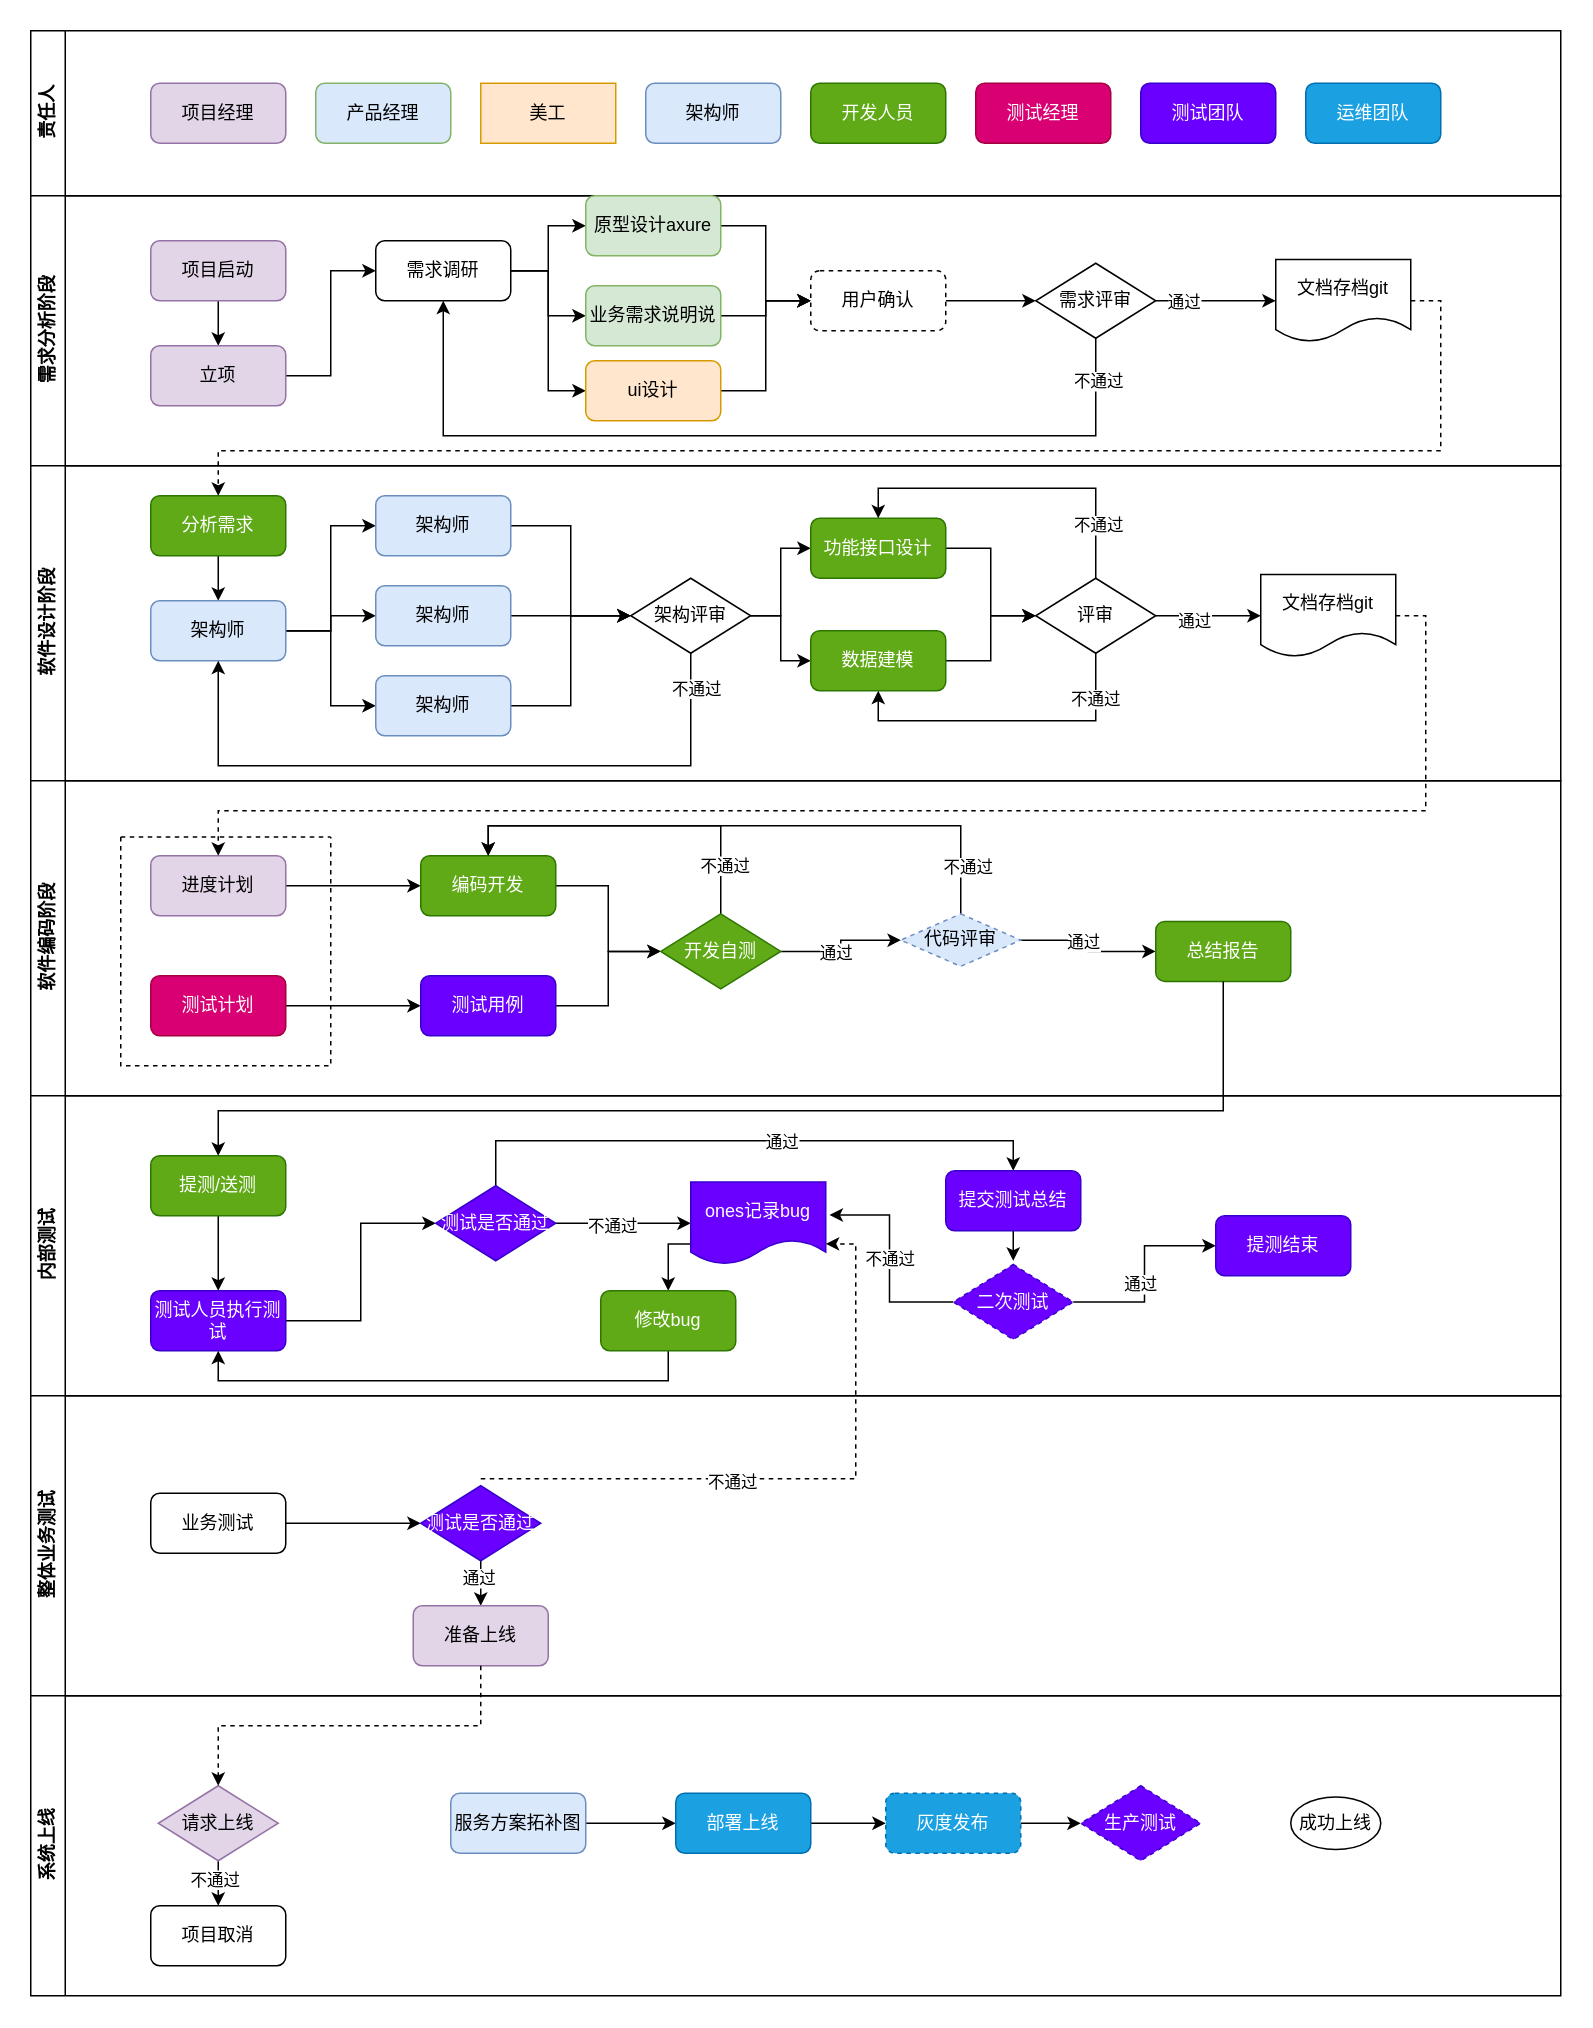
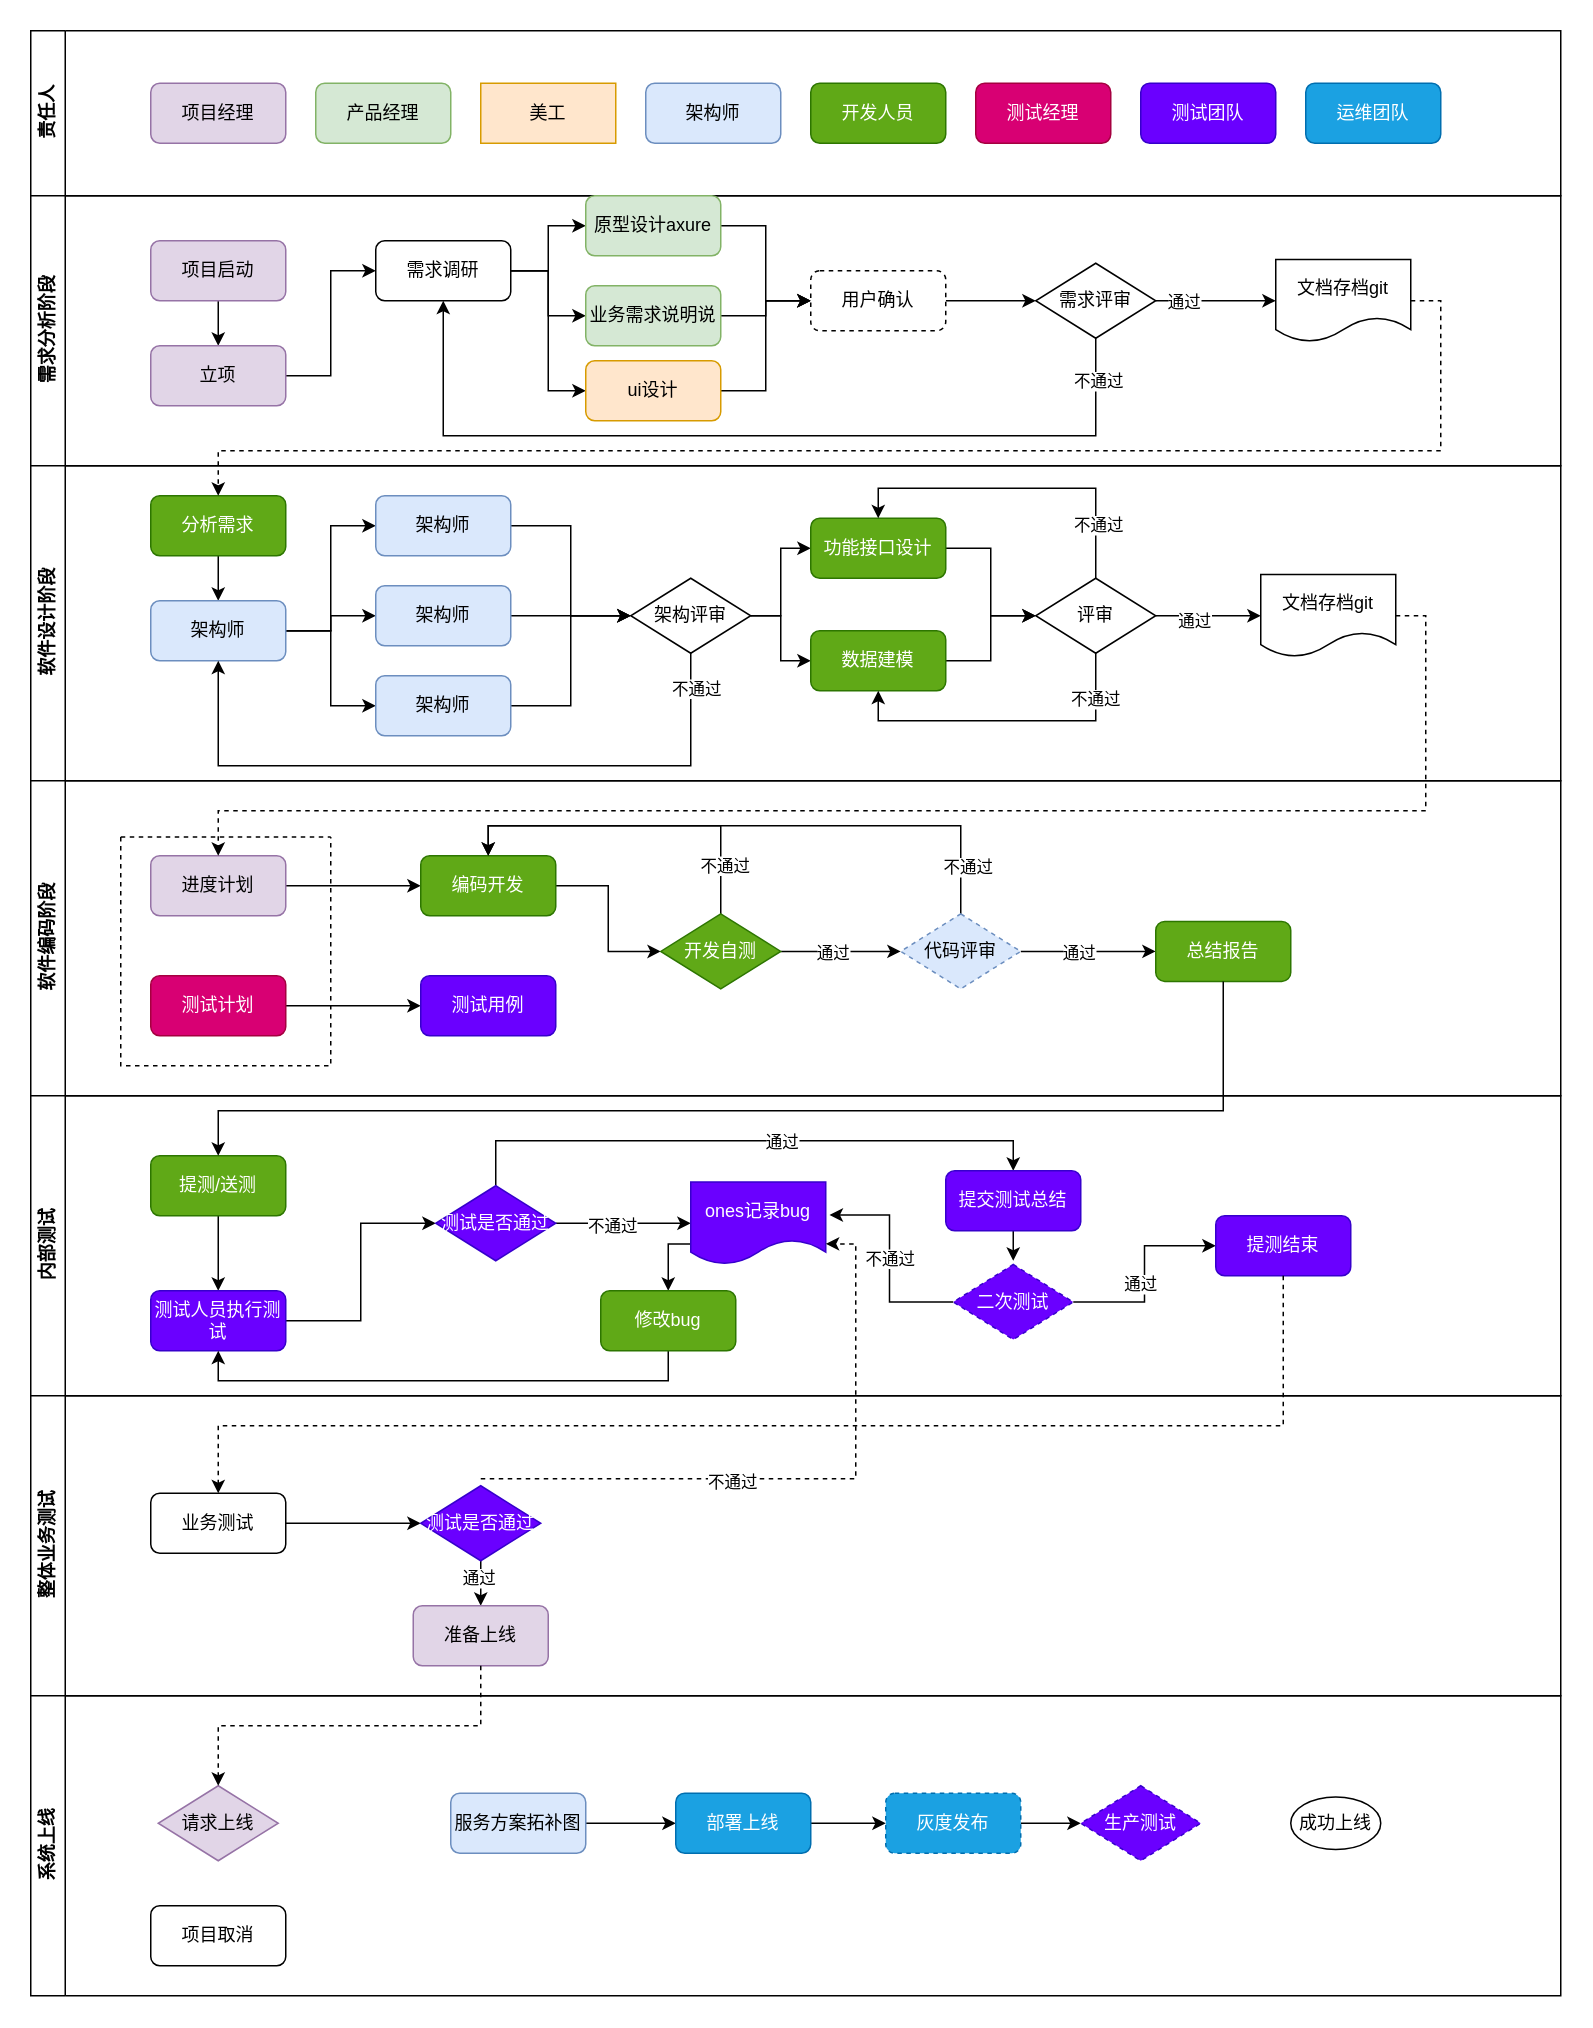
node "产品经理": fillcolor #dae8fc -> #d5e8d4
node "代码评审": size 120x53 -> 120x75
edge "测试用例" -> "开发自测": removed
edge "提测结束" -> "业务测试": added
edge "请求上线" -> "项目取消": removed, label "不通过"
